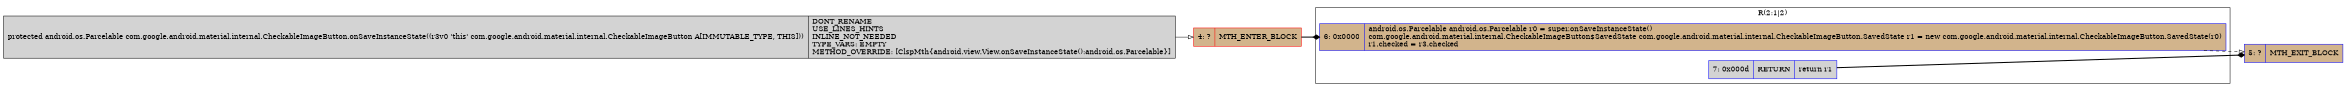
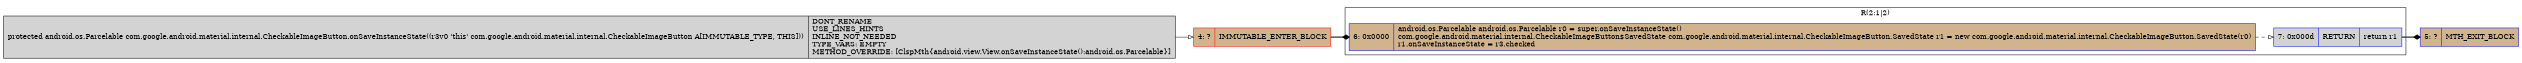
node "4: ?": text "MTH_ENTER_BLOCK" -> "IMMUTABLE_ENTER_BLOCK"
node "6: 0x0000": text "r1.checked = r3.checked" -> "r1.onSaveInstanceState = r3.checked"
edge "6: 0x0000" -> "5: ?": now "6: 0x0000" -> "7: 0x000d"
